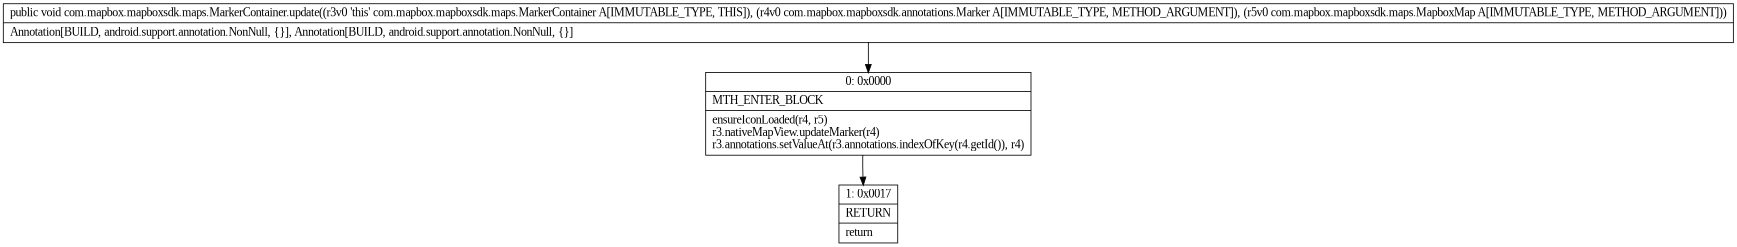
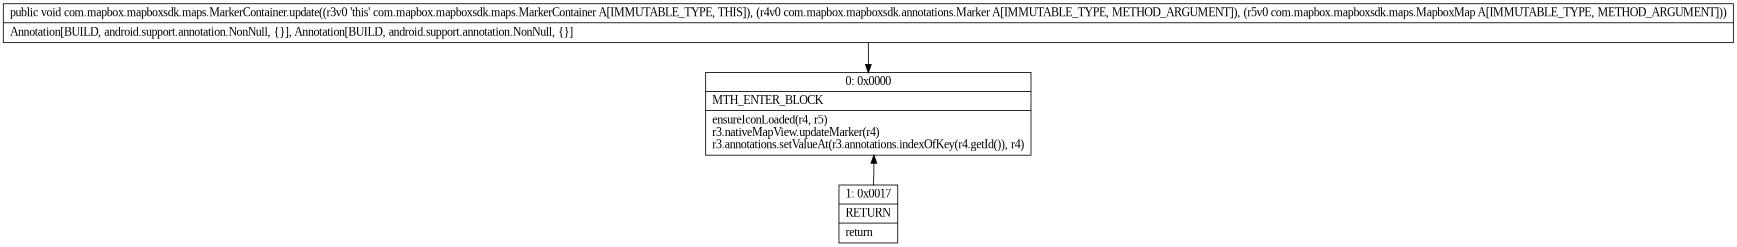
edge "0: 0x0000" -> "1: 0x0017": reversed
